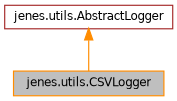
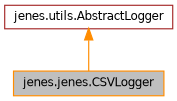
node "jenes.utils.CSVLogger": label "jenes.utils.CSVLogger" -> "jenes.jenes.CSVLogger"
